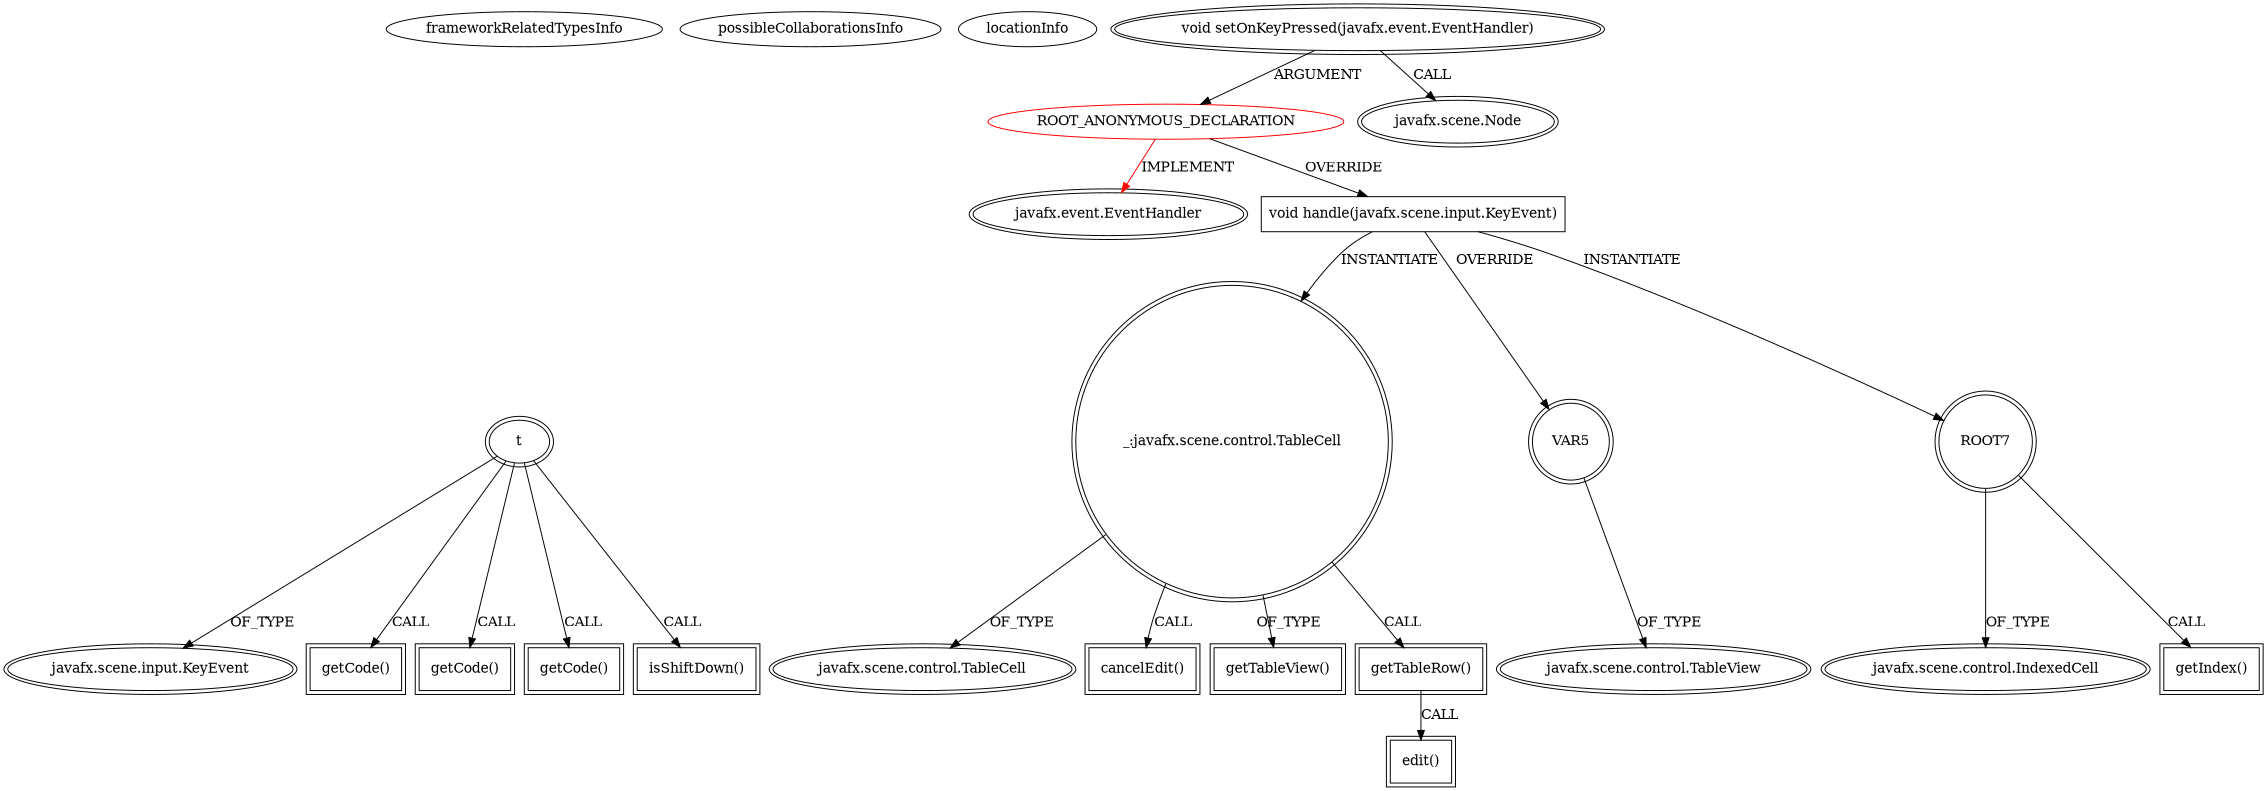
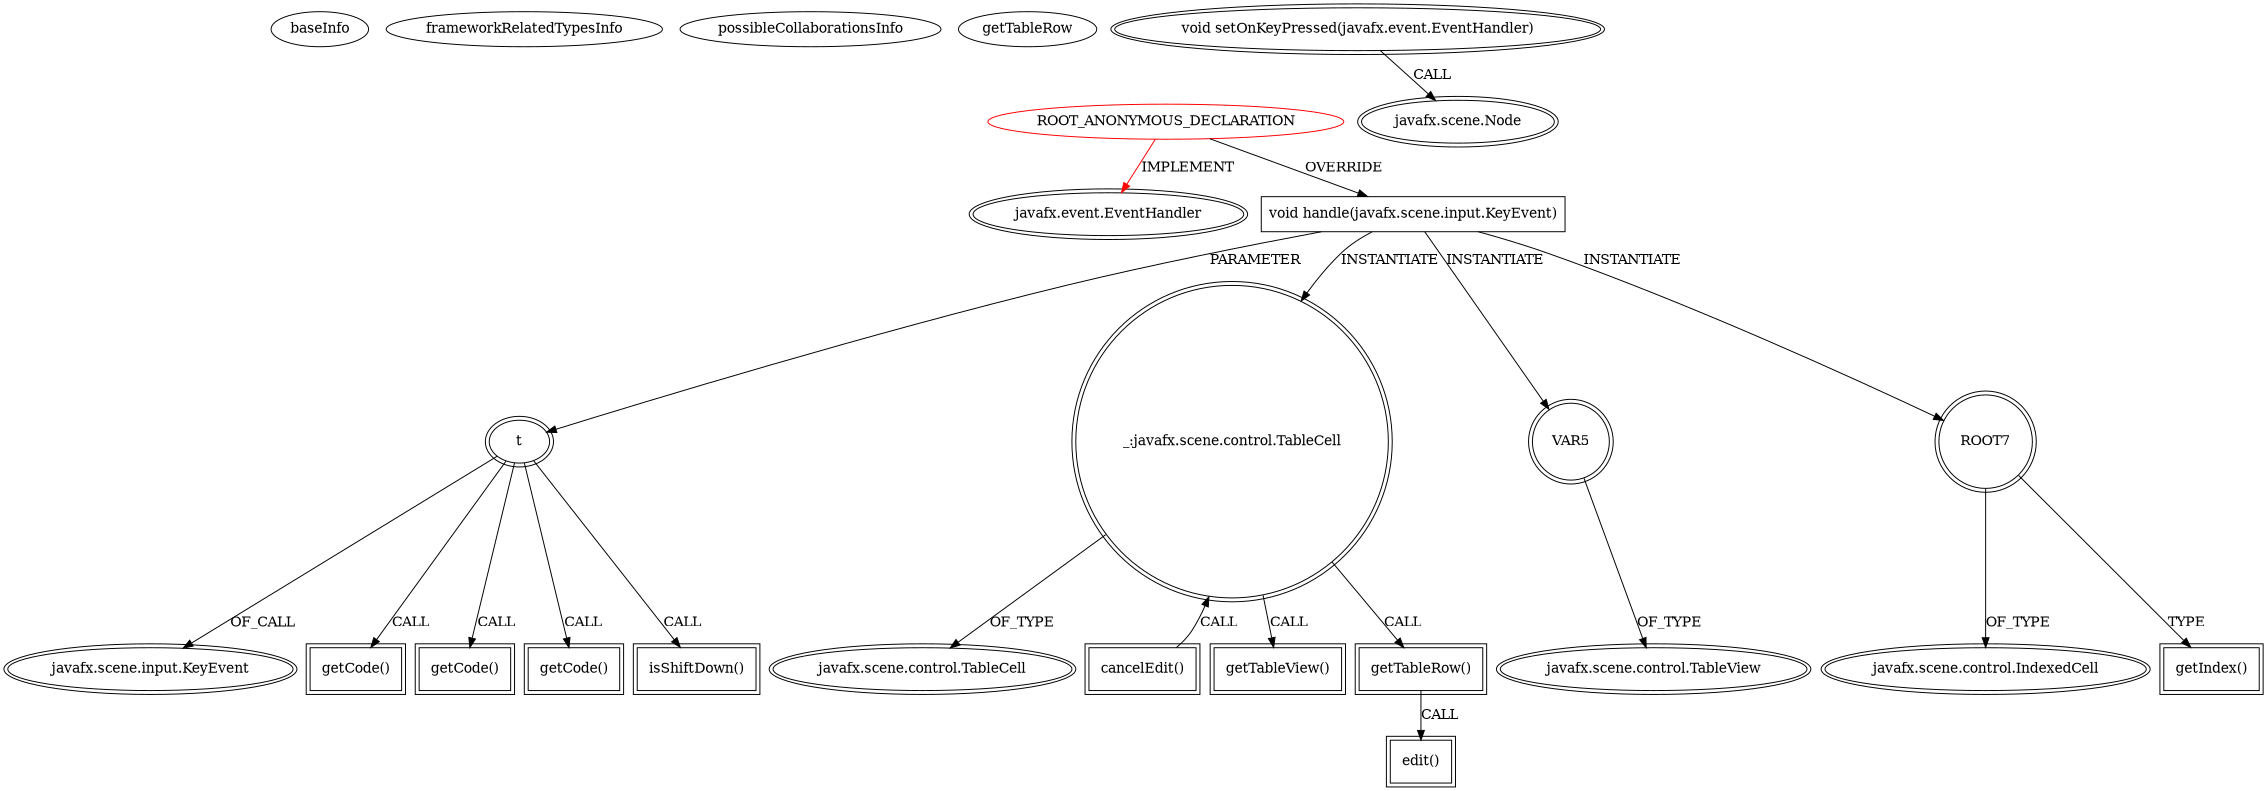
node "baseInfo": added
node "locationInfo": label "locationInfo" -> "getTableRow"
edge "void setOnKeyPressed(javafx.event.EventHandler)" -> "ROOT_ANONYMOUS_DECLARATION": removed, label "ARGUMENT"
edge "void handle(javafx.scene.input.KeyEvent)" -> "VAR5": label "OVERRIDE" -> "INSTANTIATE"
edge "void handle(javafx.scene.input.KeyEvent)" -> "t": added, label "PARAMETER"
edge "_:javafx.scene.control.TableCell" -> "cancelEdit()": reversed
edge "t" -> "javafx.scene.input.KeyEvent": label "OF_TYPE" -> "OF_CALL"
edge "_:javafx.scene.control.TableCell" -> "getTableView()": label "OF_TYPE" -> "CALL"
edge "ROOT7" -> "getIndex()": label "CALL" -> "TYPE"
